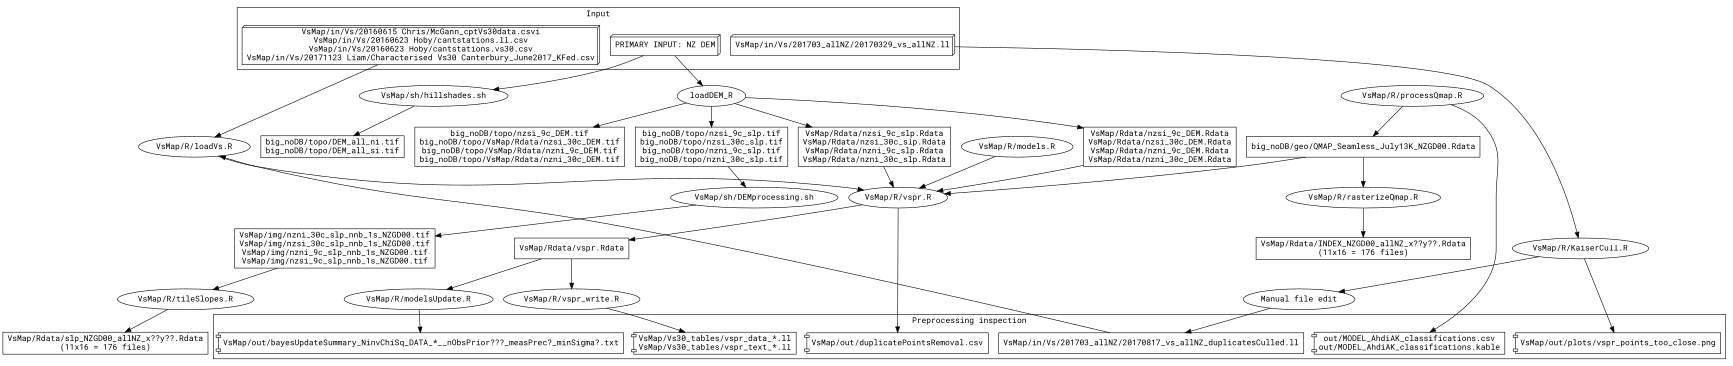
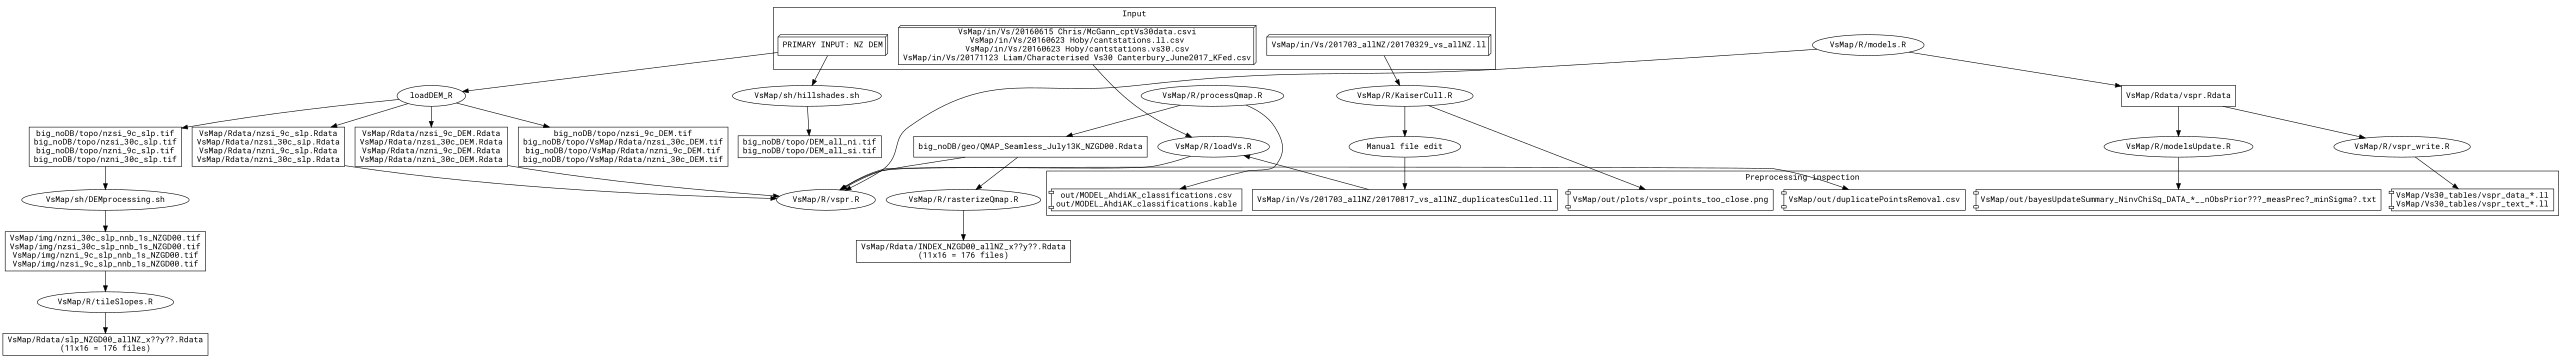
edge "VsMap/R/vspr.R" -> "VsMap/Rdata/vspr.Rdata": now "VsMap/R/models.R" -> "VsMap/Rdata/vspr.Rdata"
